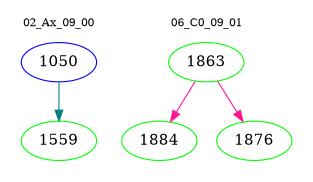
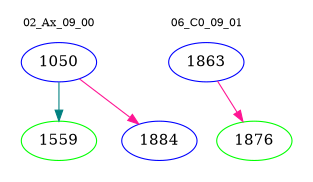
node "1863": color green -> blue
edge "1863" -> "1884": now "1050" -> "1884"
node "1884": color green -> blue
